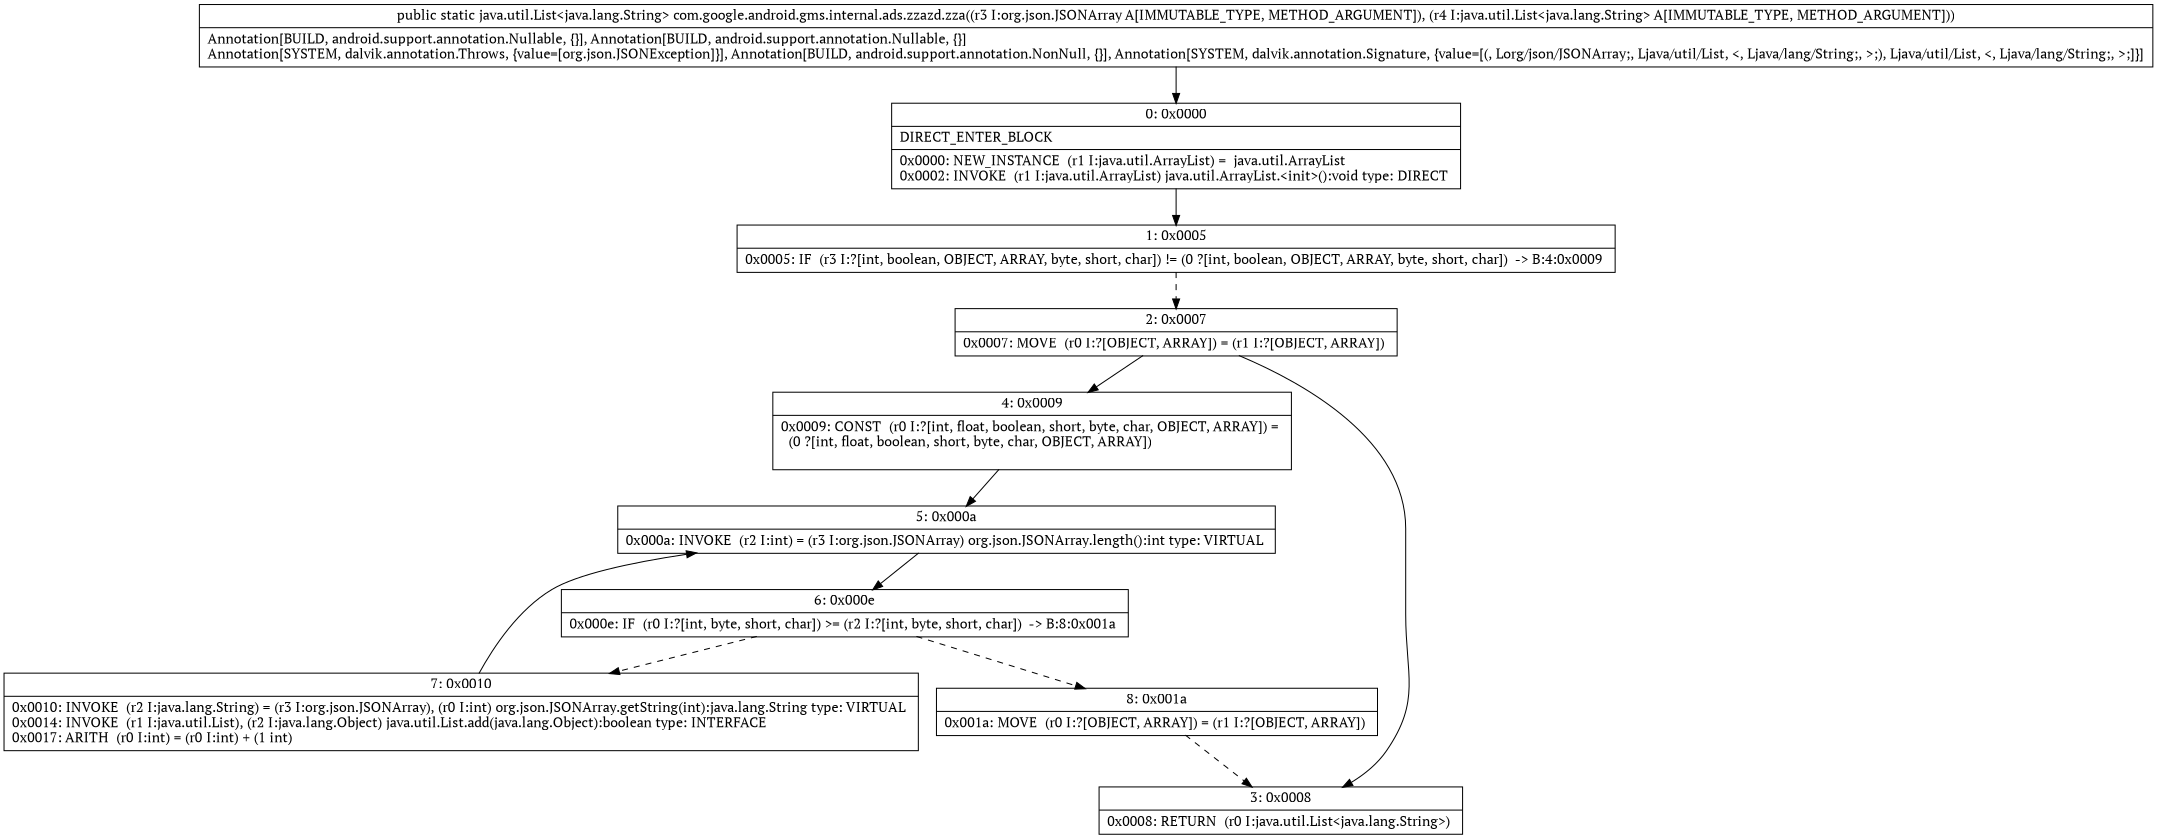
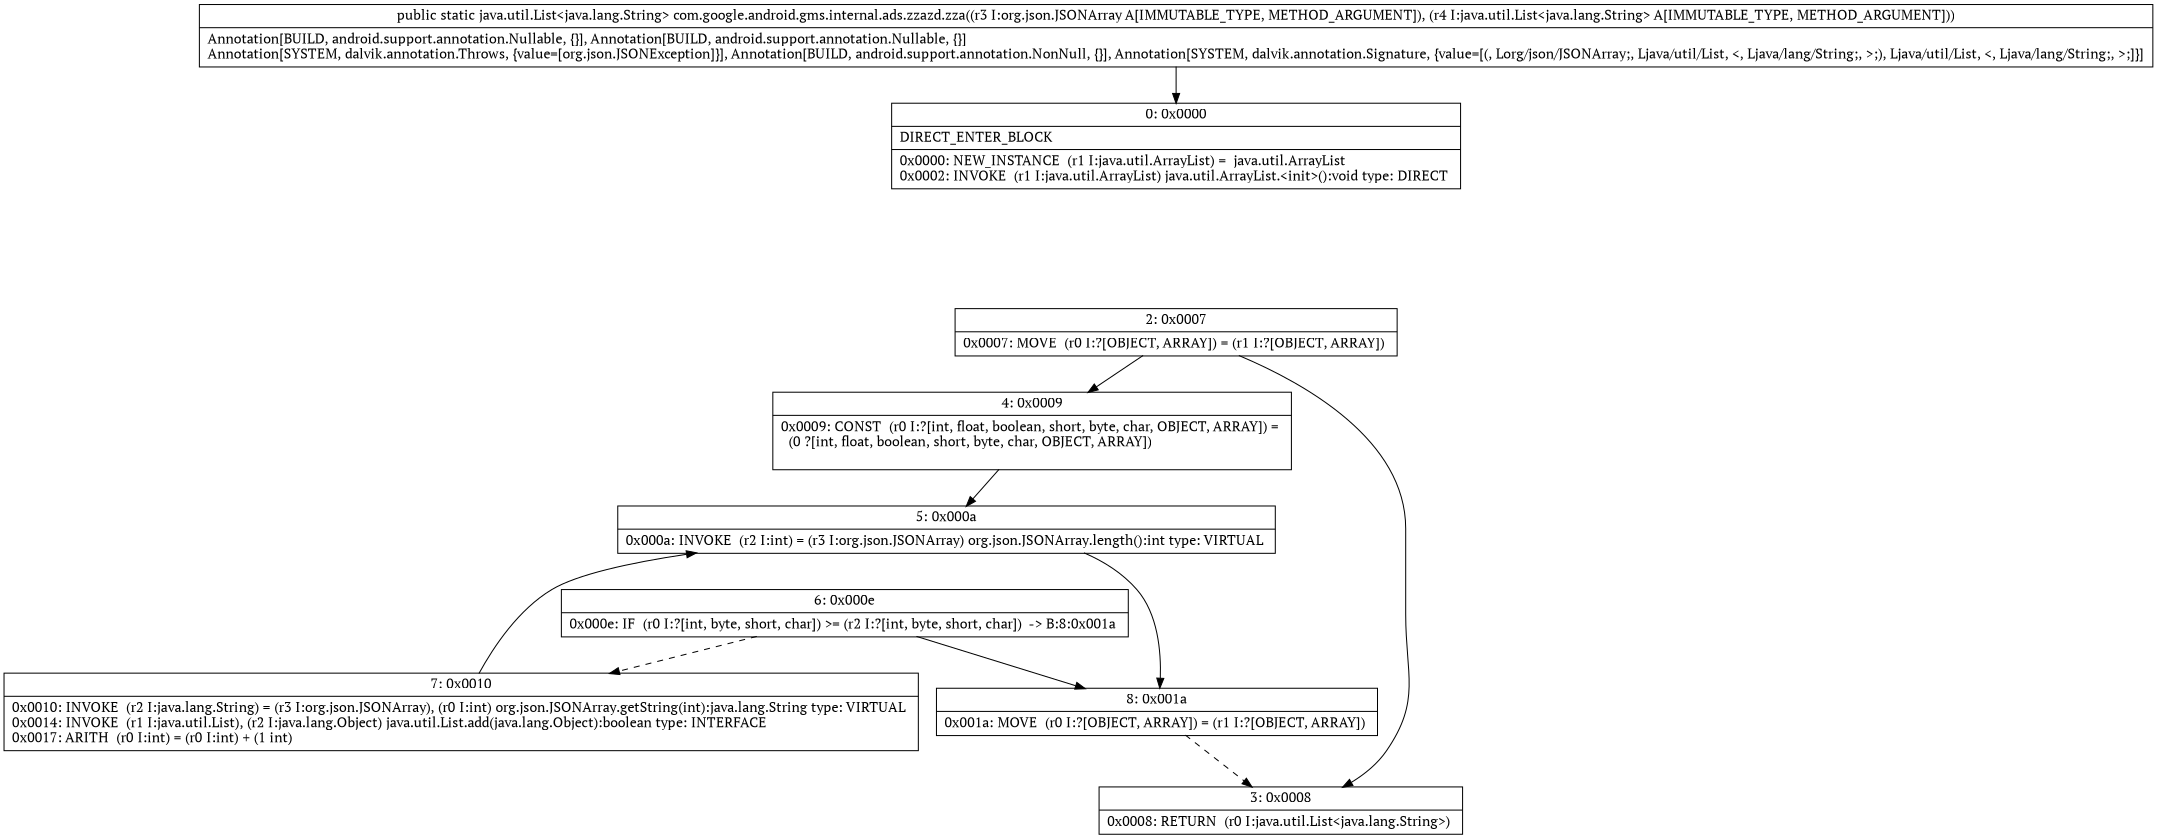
node "1: 0x0005": removed
edge "5: 0x000a" -> "6: 0x000e": now "5: 0x000a" -> "8: 0x001a"
edge "6: 0x000e" -> "8: 0x001a": style dashed -> solid
